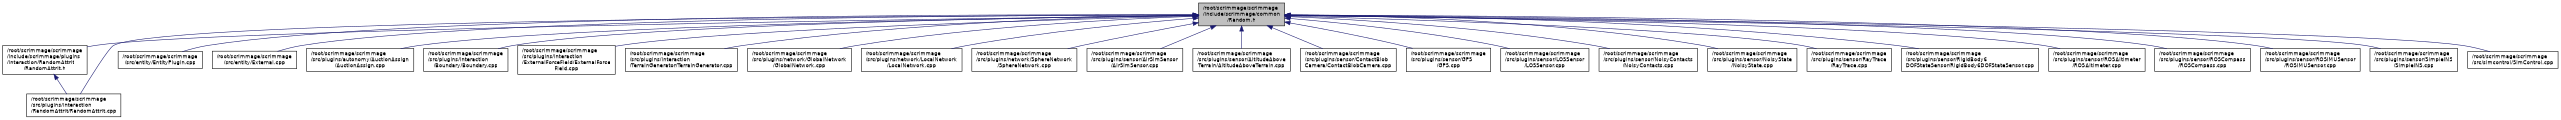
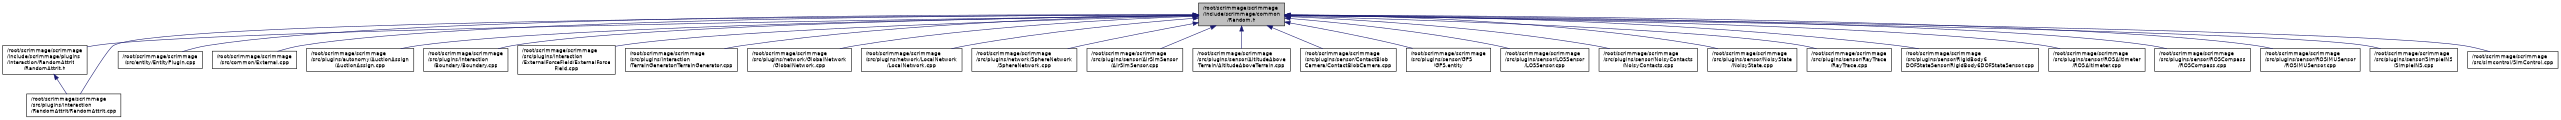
node "/root/scrimmage/scrimmage /src/entity/External.cpp": label "/root/scrimmage/scrimmage /src/entity/External.cpp" -> "/root/scrimmage/scrimmage /src/common/External.cpp"
node "/root/scrimmage/scrimmage /src/plugins/sensor/GPS /GPS.cpp": label "/root/scrimmage/scrimmage /src/plugins/sensor/GPS /GPS.cpp" -> "/root/scrimmage/scrimmage /src/plugins/sensor/GPS /GPS.entity"
